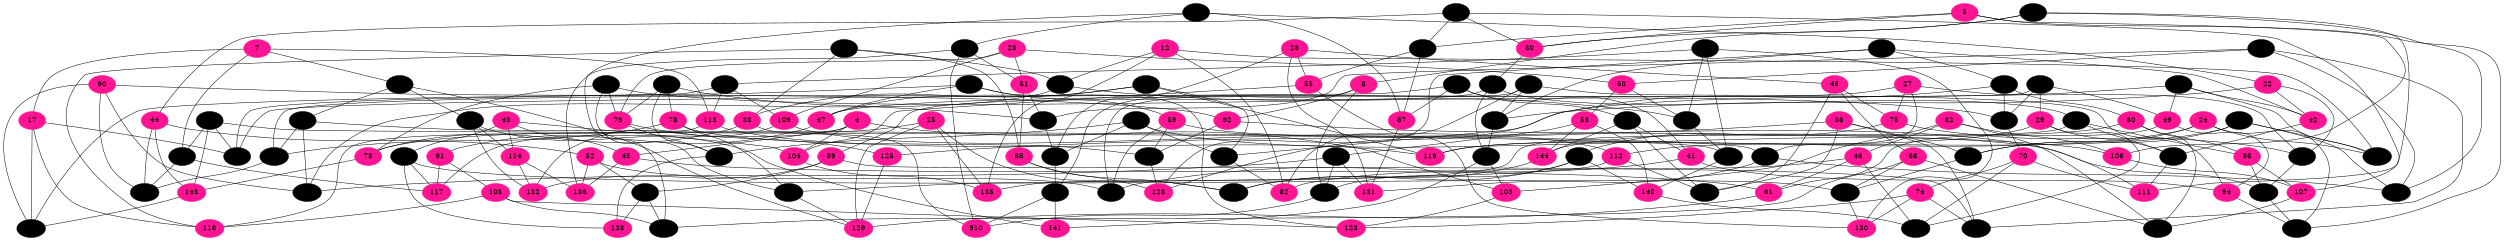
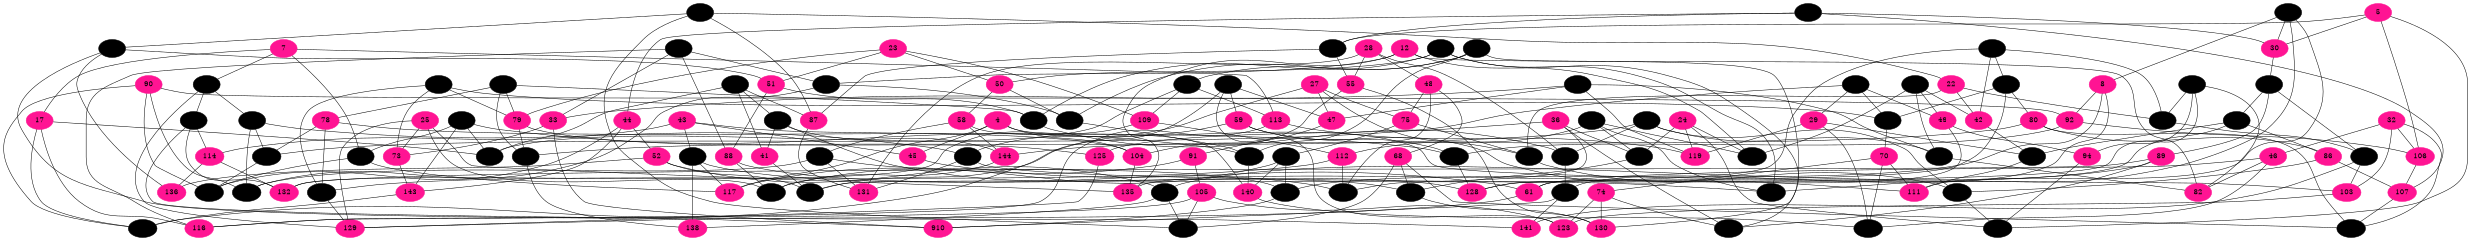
edge "45" -- "136": removed
edge "41" -- "94": removed
